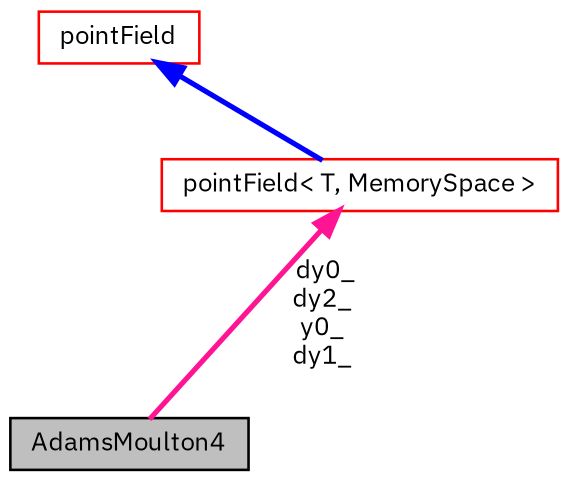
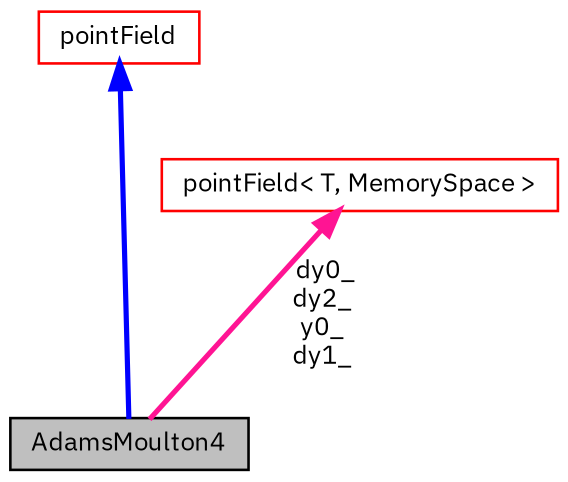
edge "pointField< T, MemorySpace >" -> "pointField": now "AdamsMoulton4" -> "pointField"
